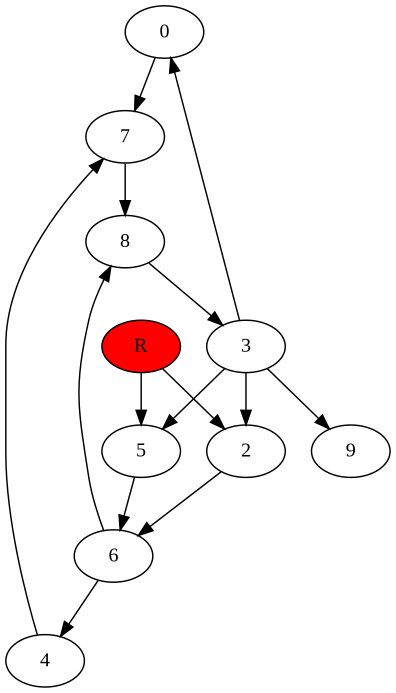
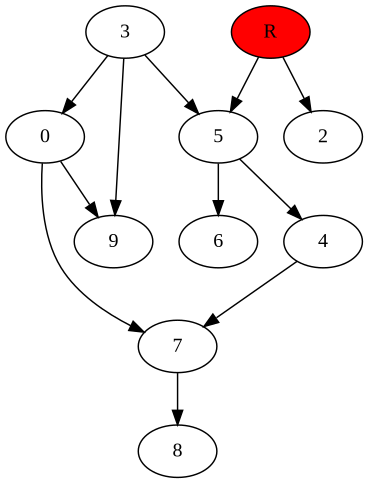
edge "0" -> "9": added
edge "8" -> "3": removed
edge "3" -> "2": removed
edge "6" -> "8": removed
edge "2" -> "6": removed
edge "6" -> "4": now "5" -> "4"
